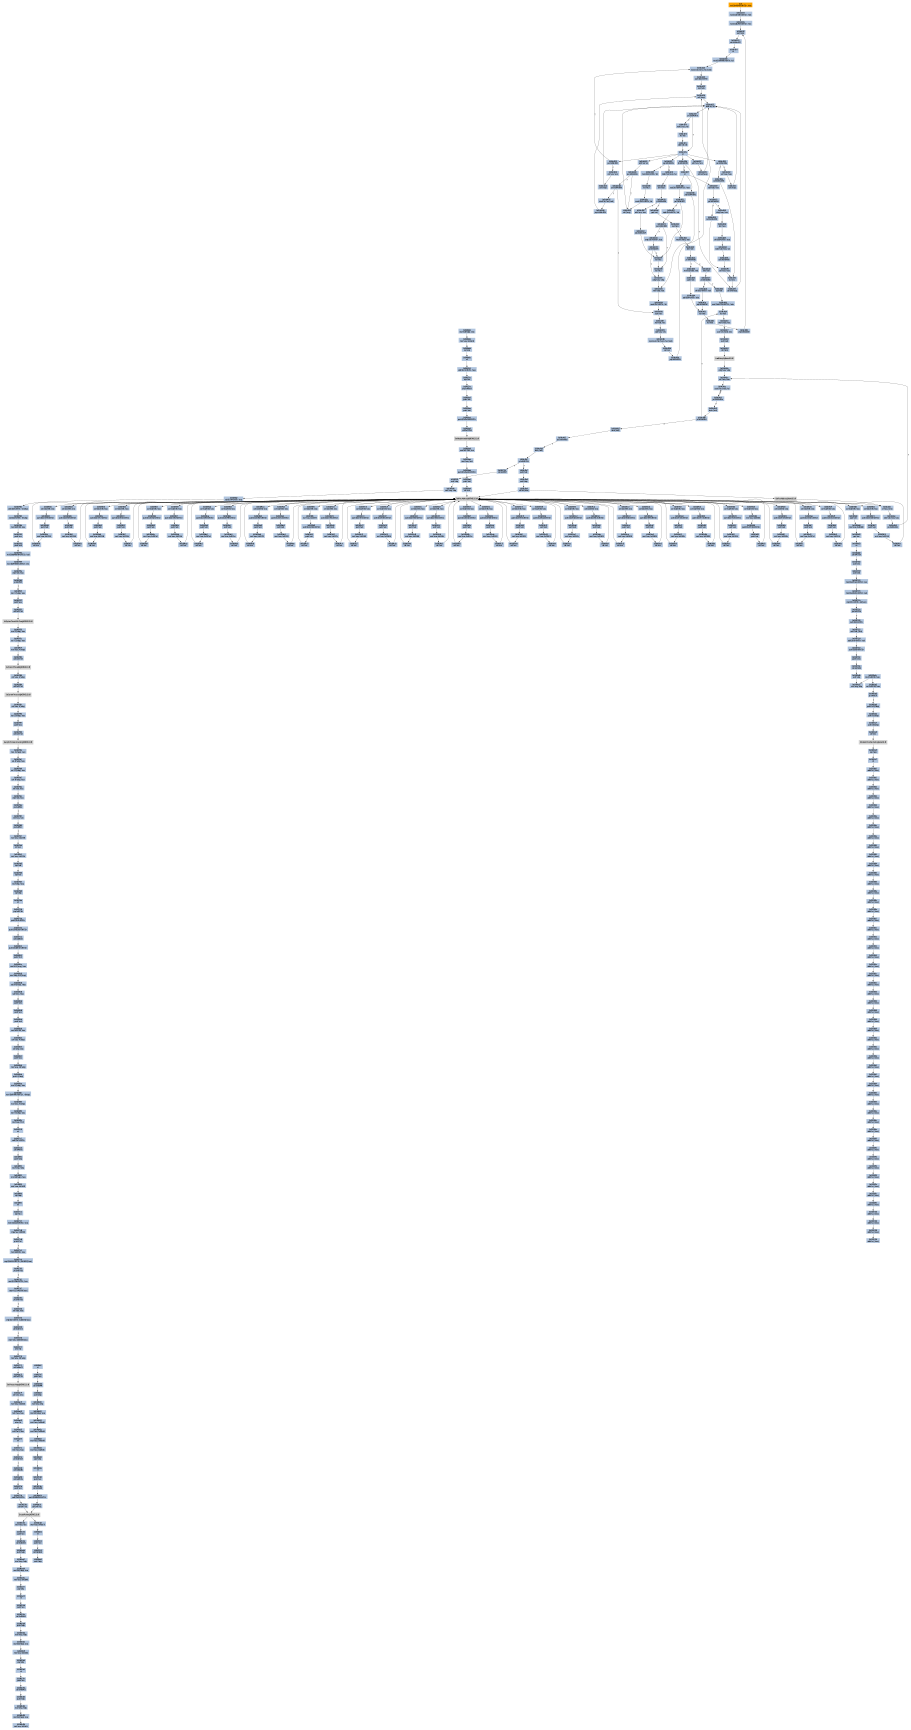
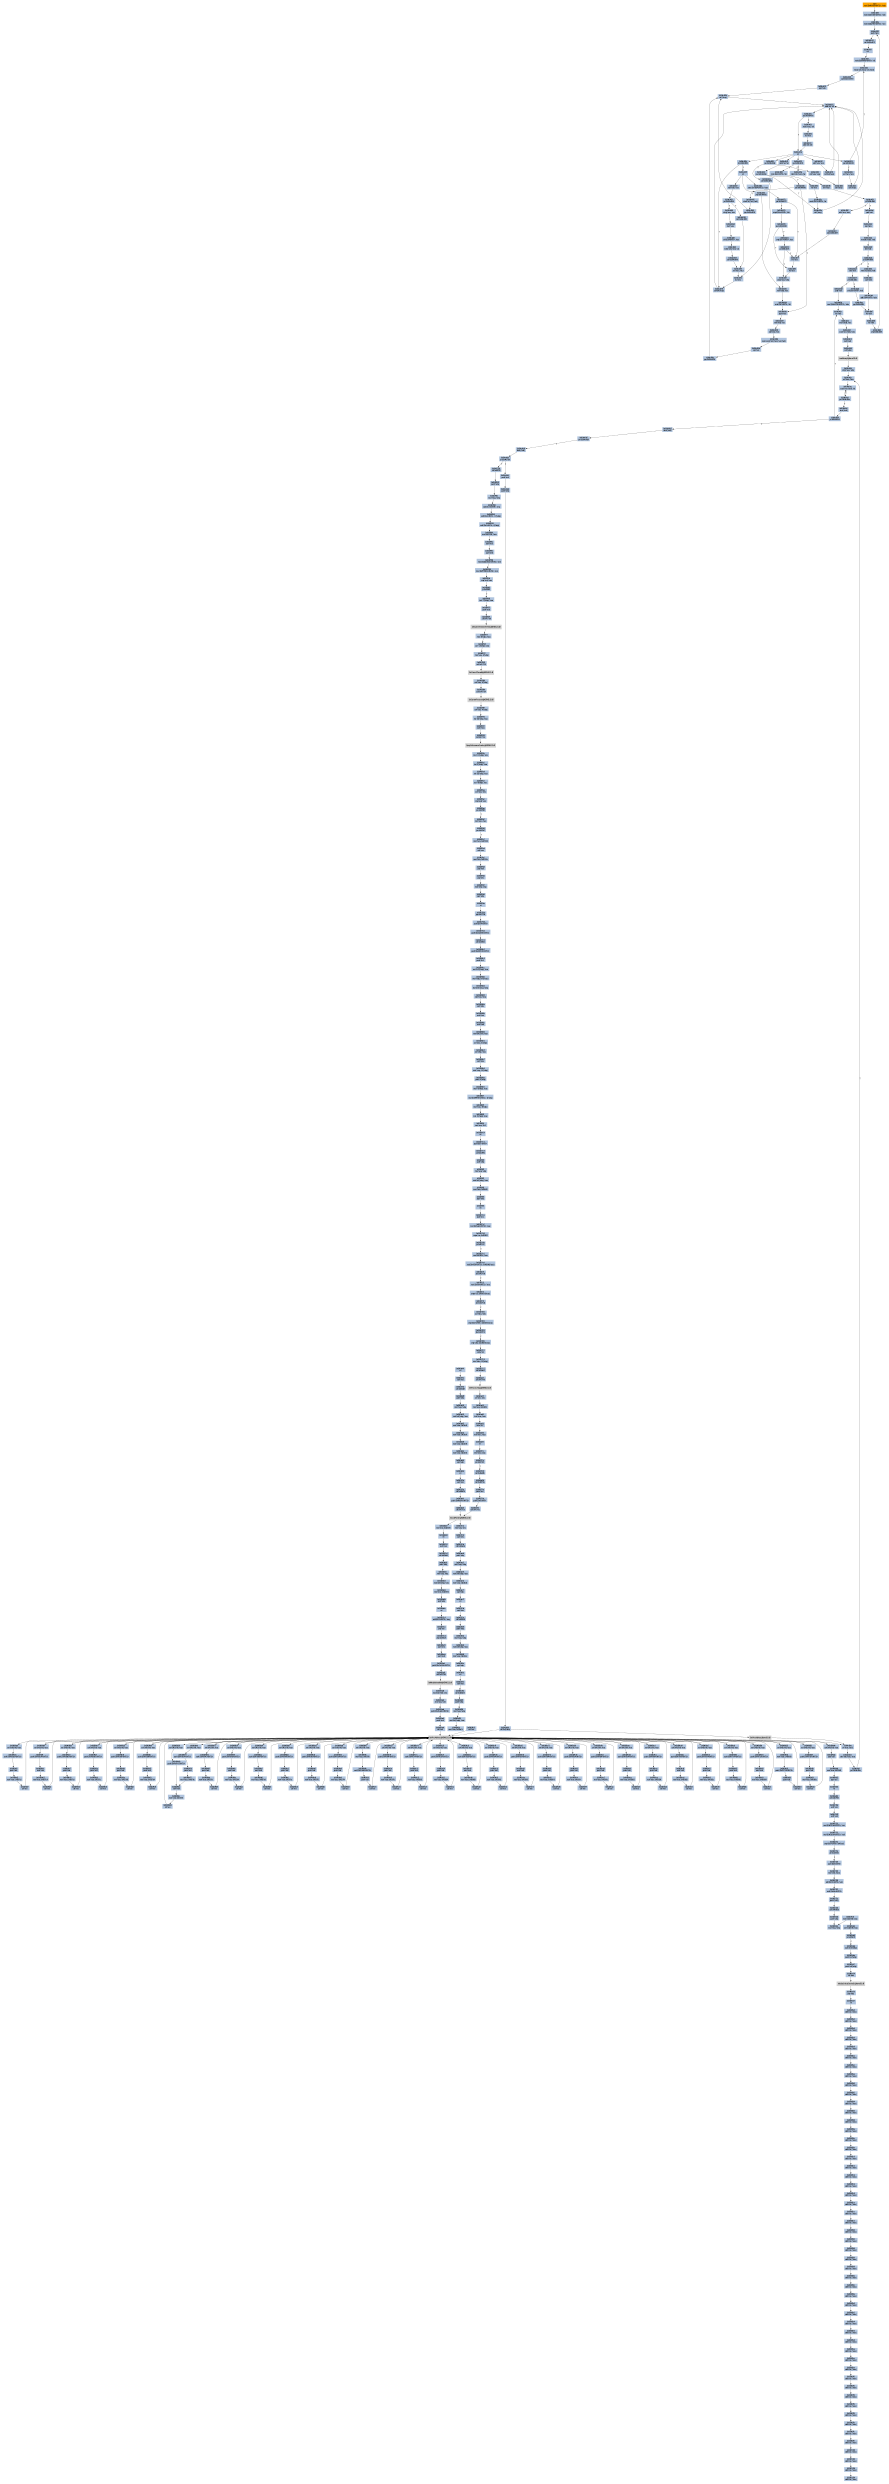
edge "0x00409b77 movl %eax, 0x4337dc" -> "0x00409b7c call %esi": now "0x00409b77 movl %eax, 0x4337dc" -> "0x00409b63 pushl %edi"
node "0x0040b661 movl %esp, %ebp": added
